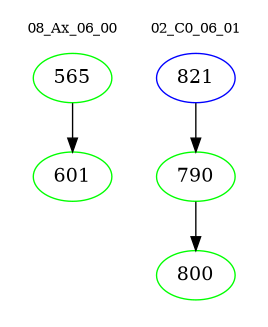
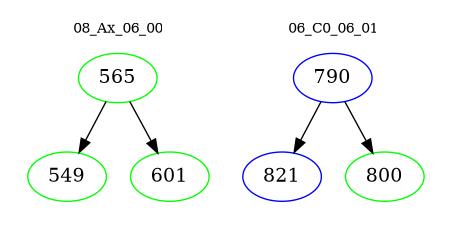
cluster "02_C0_06_01": label "02_C0_06_01" -> "06_C0_06_01"
edge "821" -> "790": reversed
node "549": added
node "790": color green -> blue
